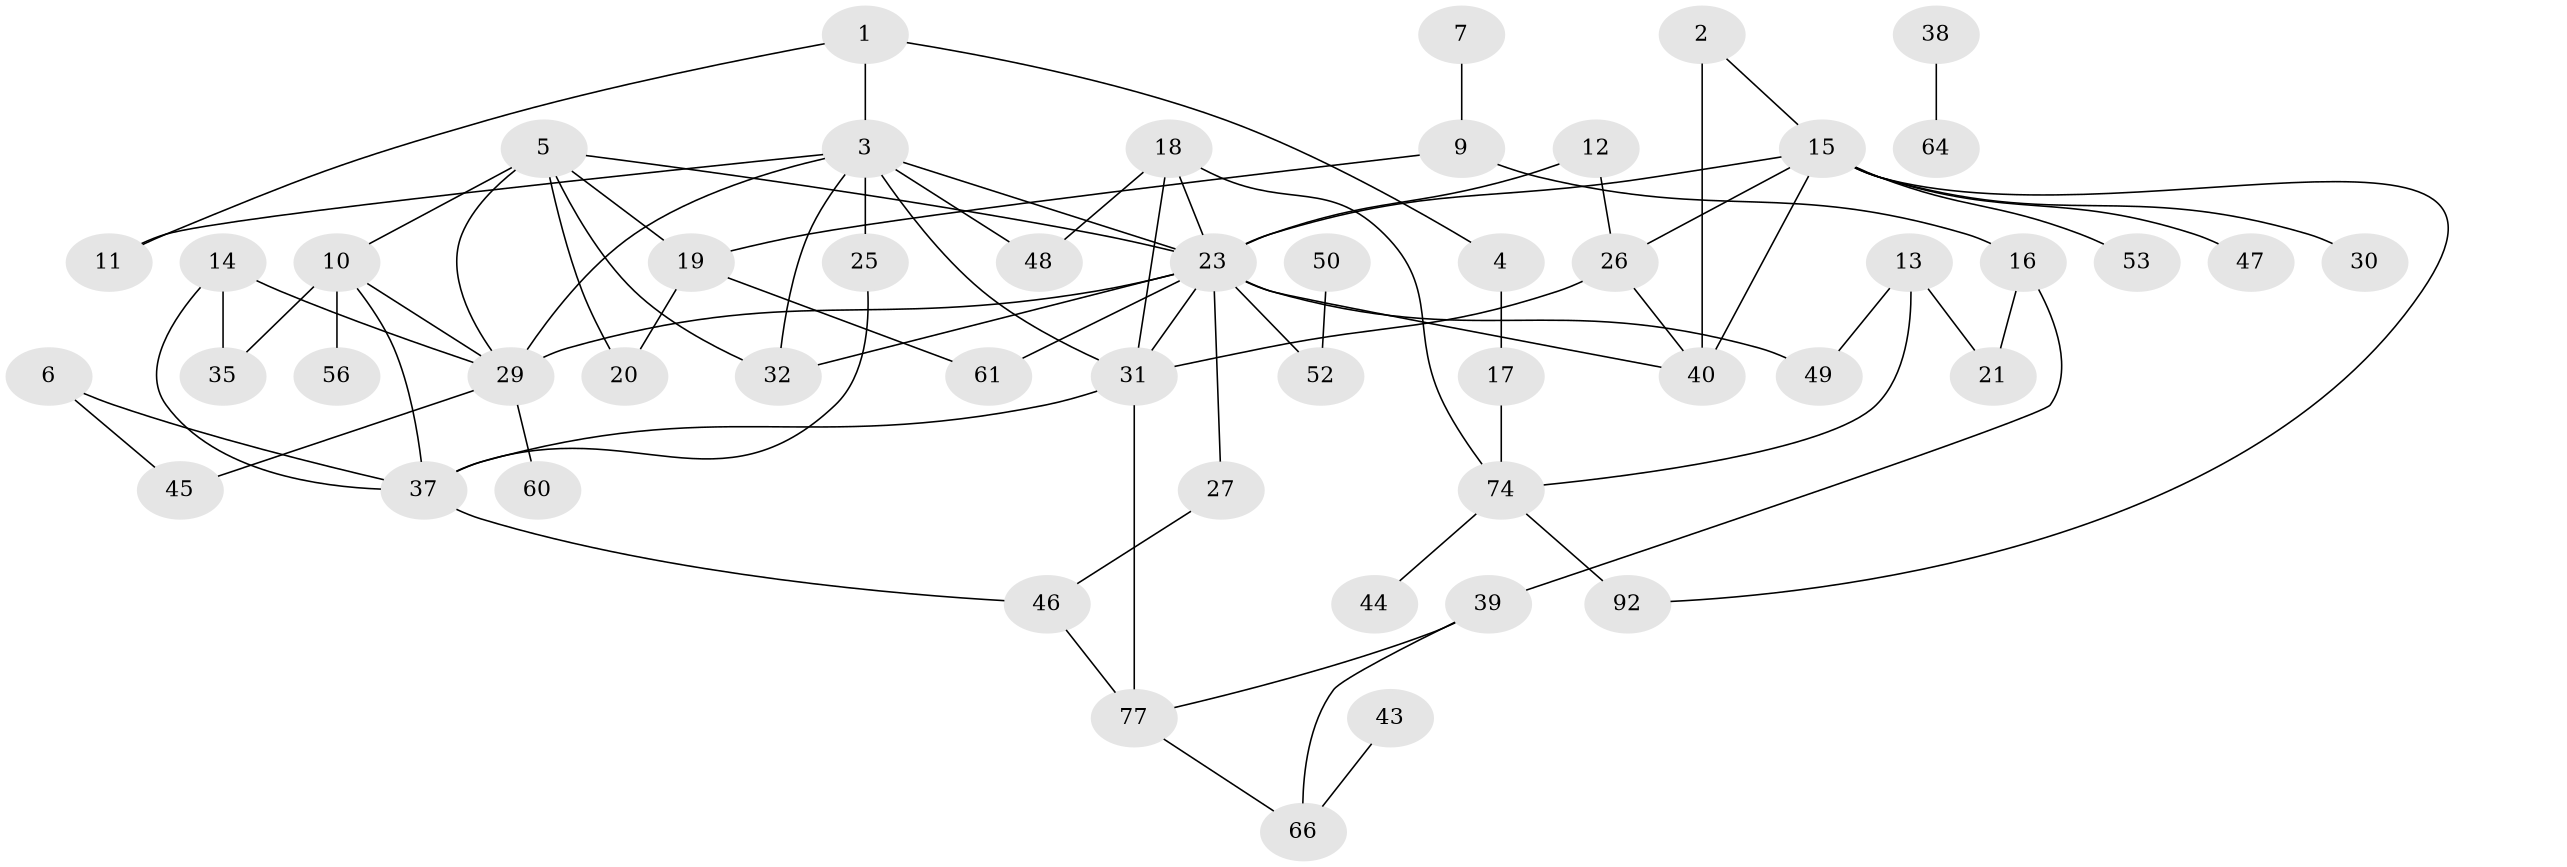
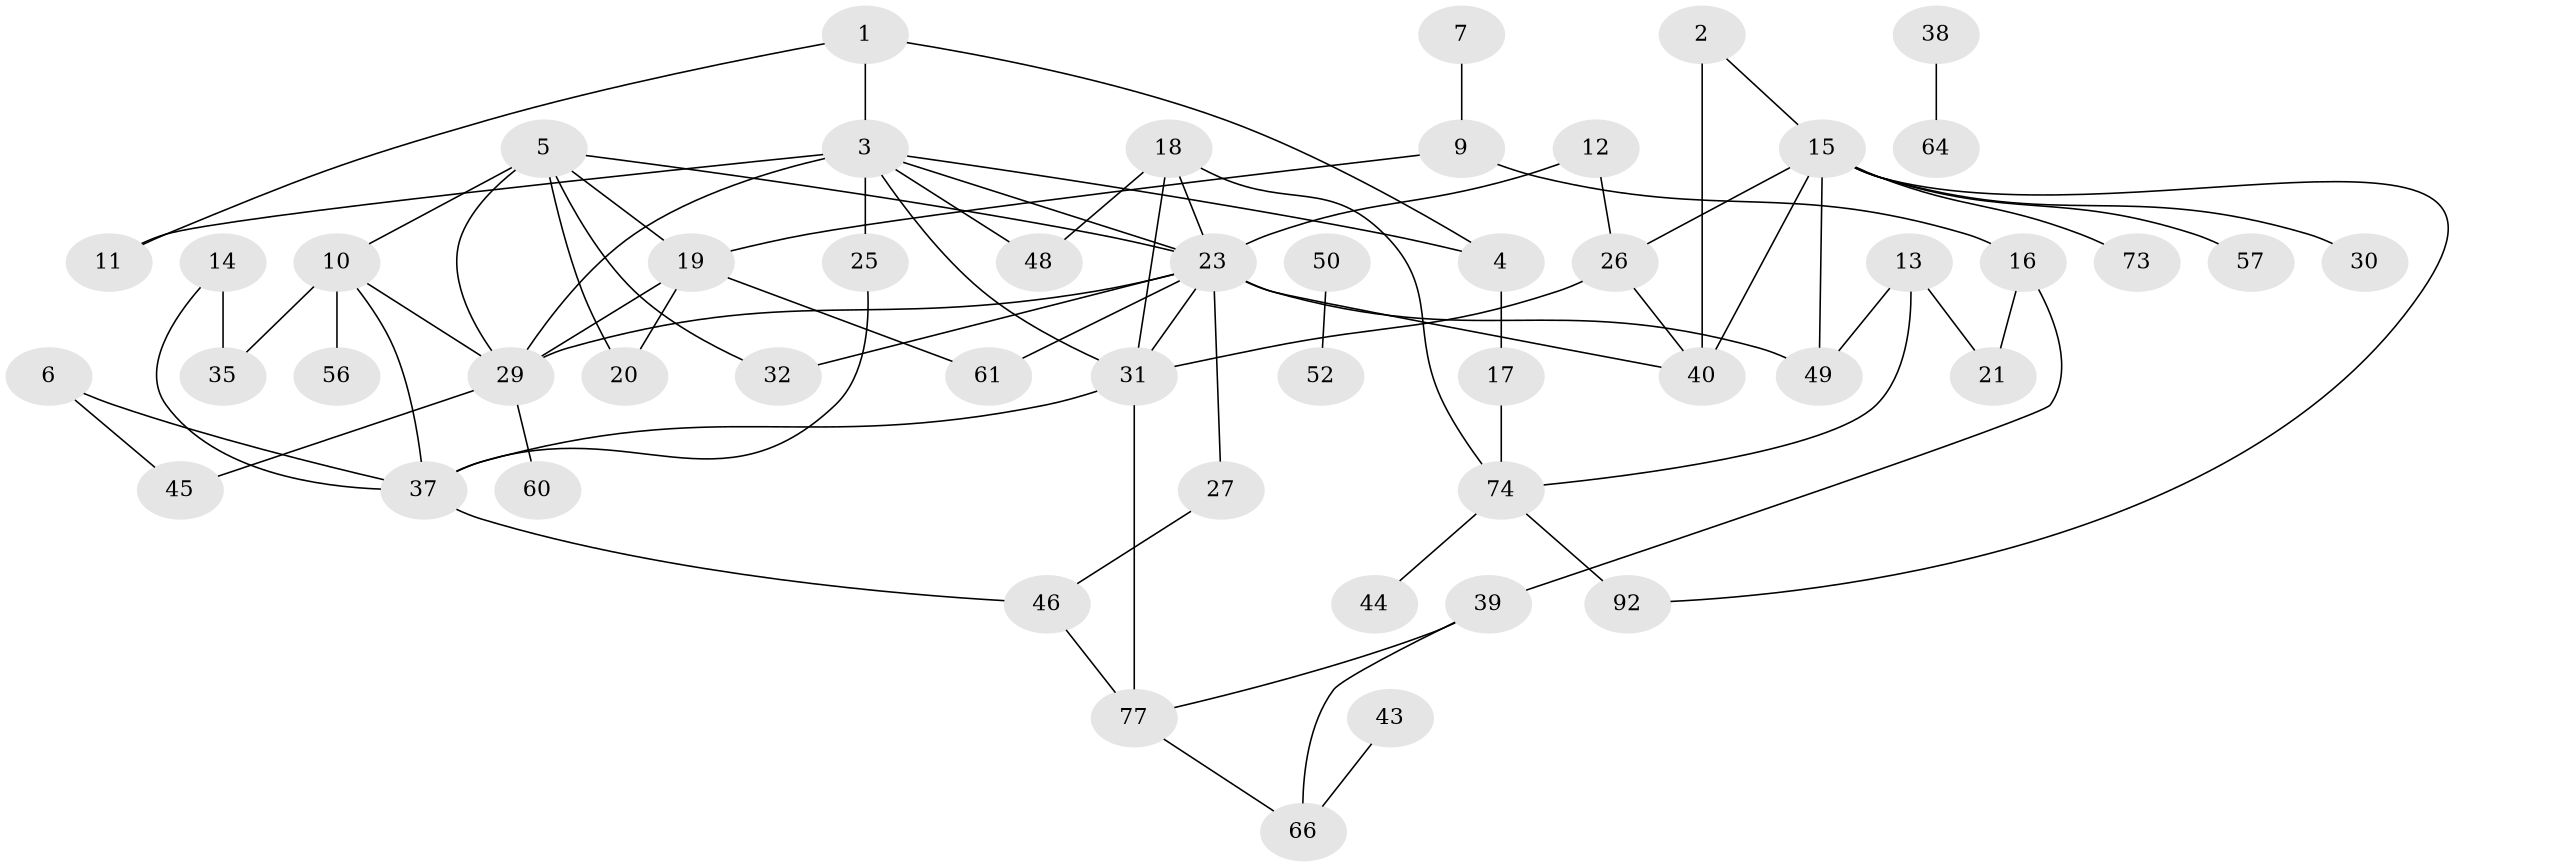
edge "15" -- "23": now "15" -- "49"
edge "3" -- "32": now "3" -- "4"
node "53": label "53" -> "73"
node "47": label "47" -> "57"
edge "23" -- "52": removed
edge "14" -- "29": now "19" -- "29"
